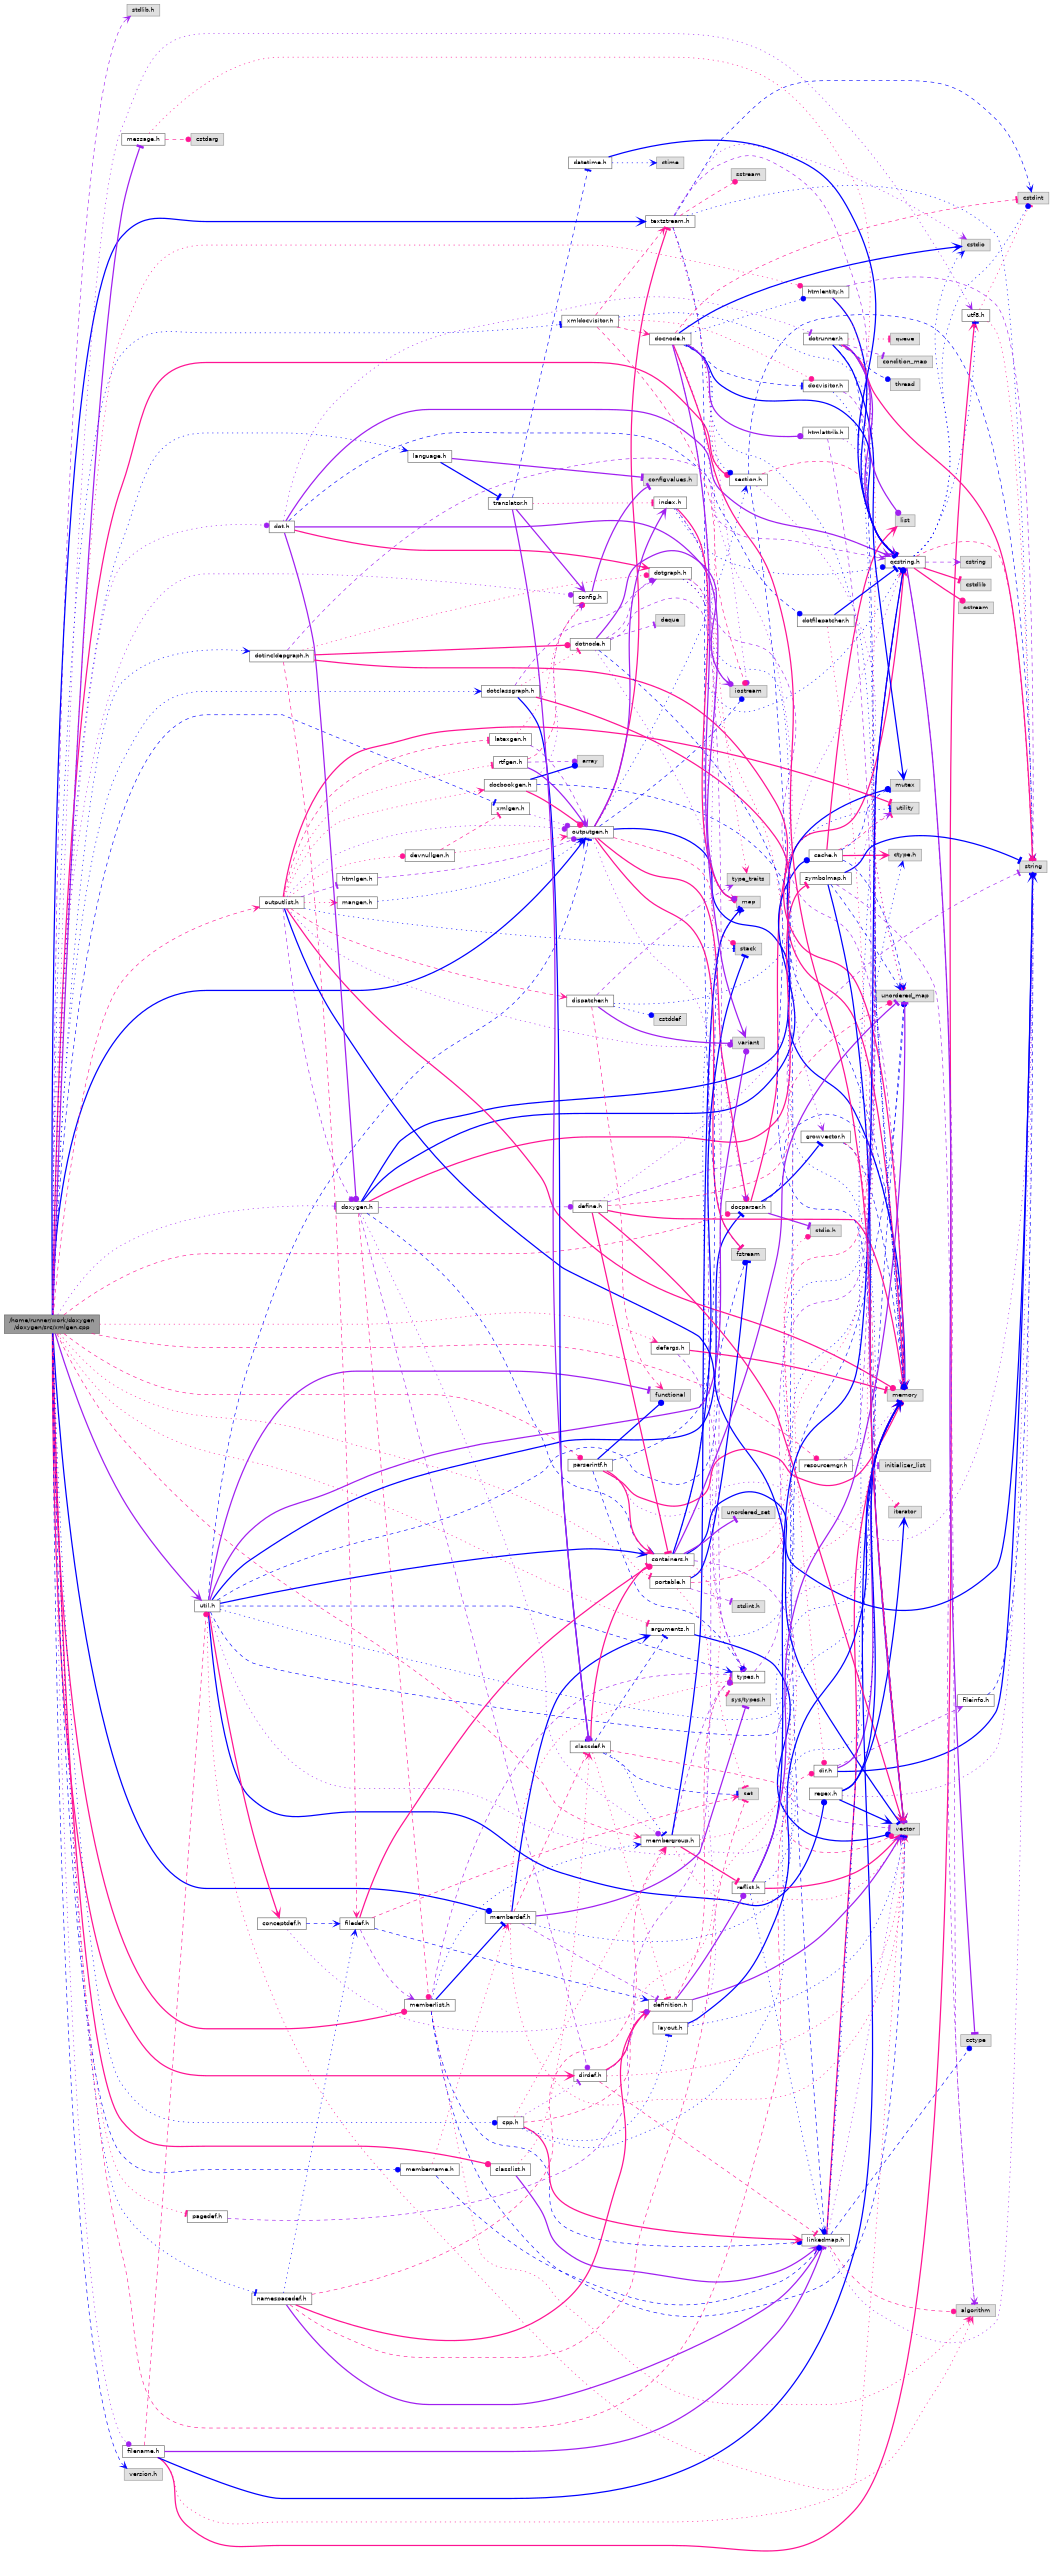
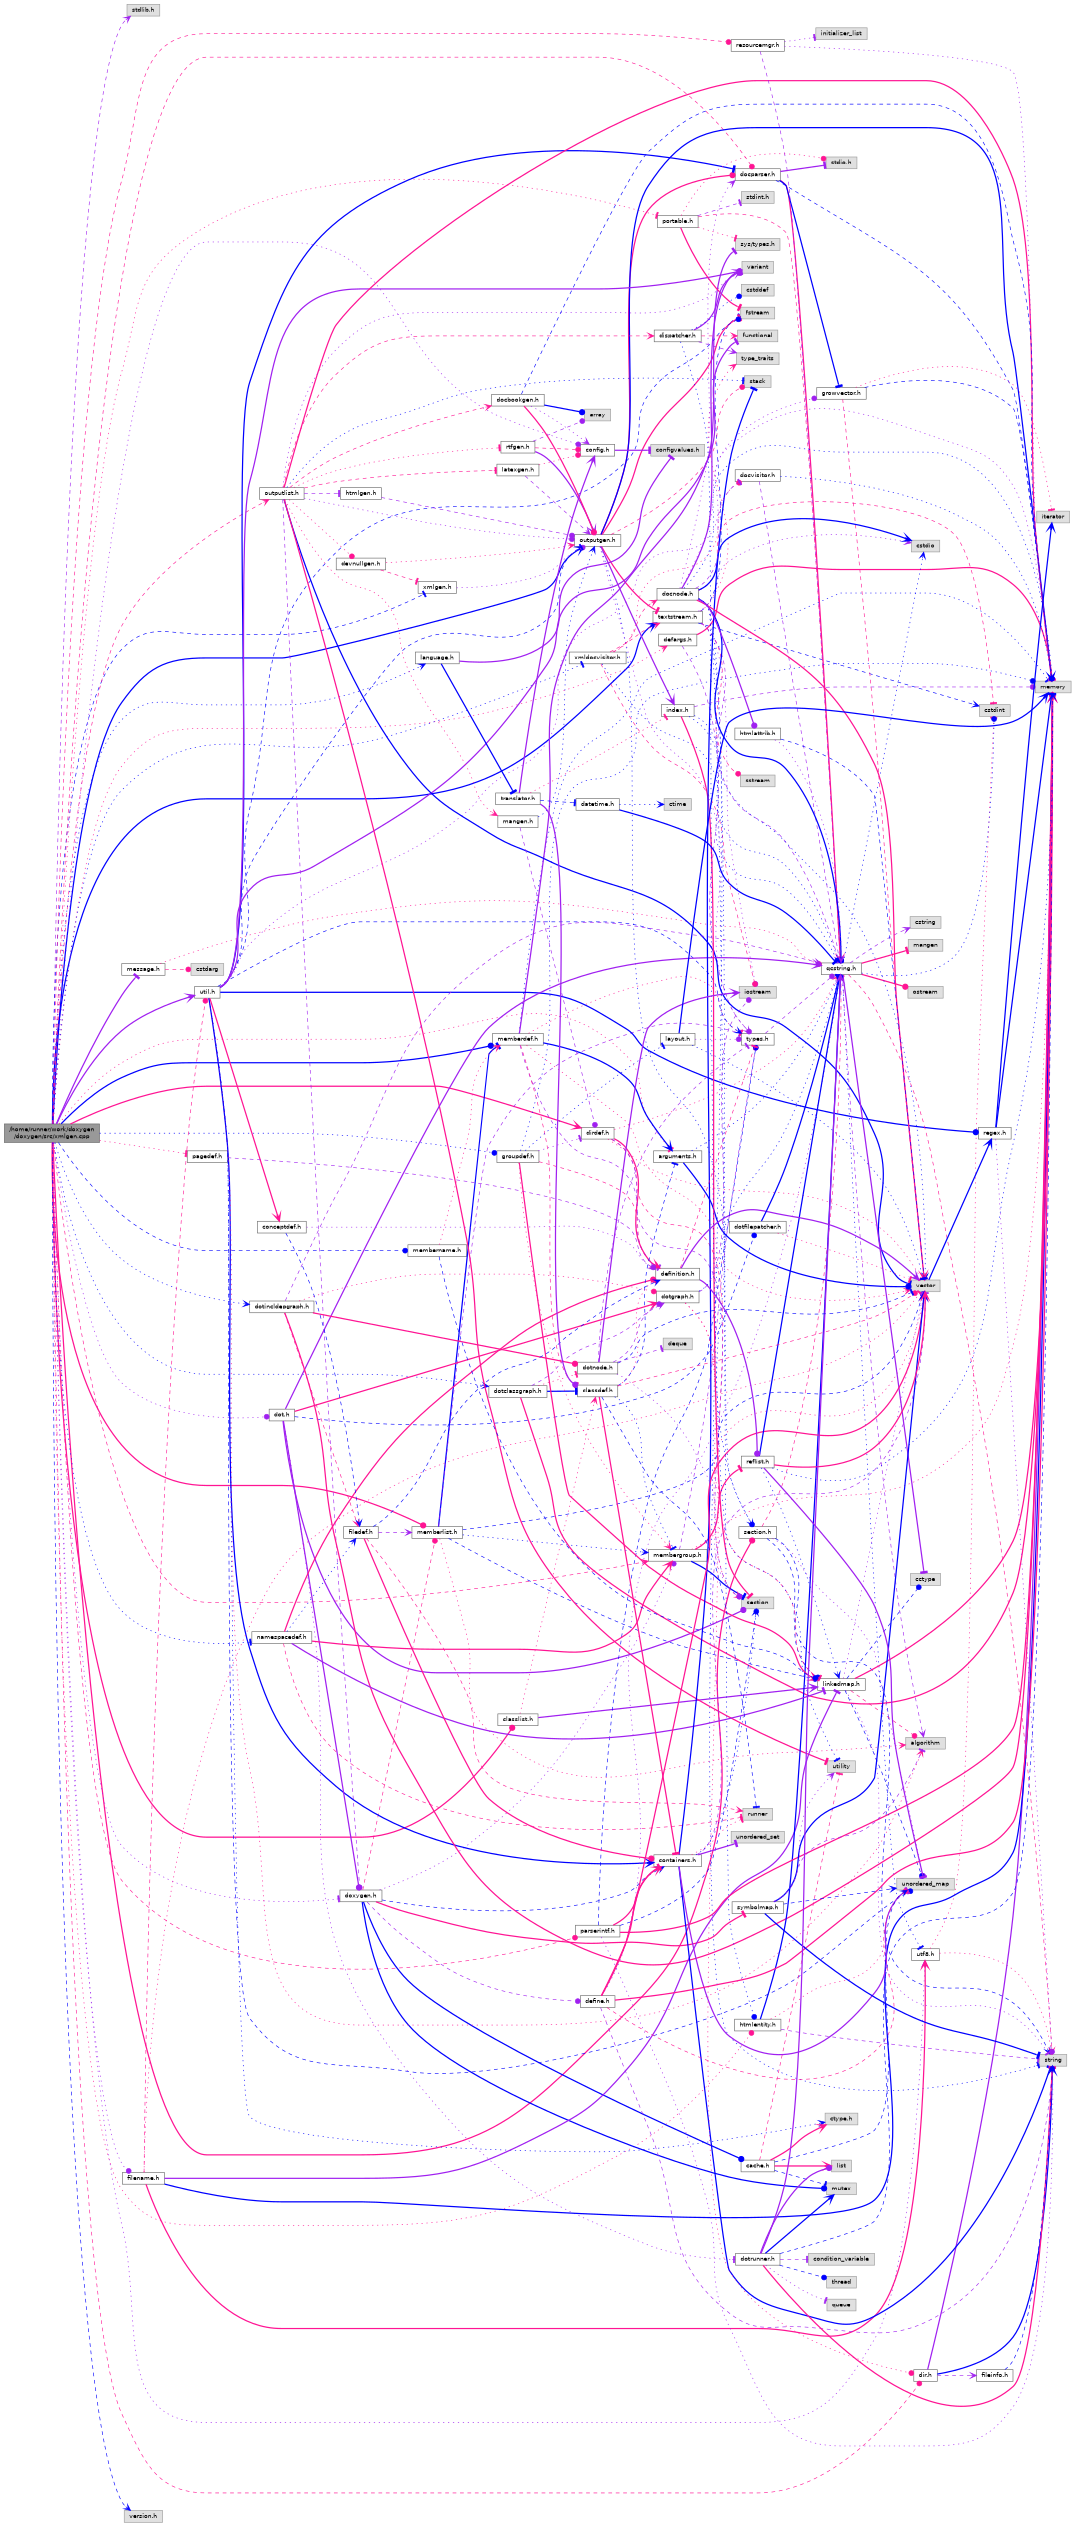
edge "dotrunner.h" -> "queue": color deeppink -> purple
node "condition_map": label "condition_map" -> "condition_variable"
edge "docnode.h" -> "docvisitor.h": color blue -> purple
node "cstdlib": label "cstdlib" -> "mangen"
edge "docnode.h" -> "growvector.h": arrowhead vee -> dot
edge "outputgen.h" -> "iostream": removed
edge "outputlist.h" -> "docbookgen.h": style dotted -> dashed
node "map": label "map" -> "section"
edge "htmlattrib.h" -> "vector": color purple -> blue
edge "parserintf.h" -> "functional": removed
edge "portable.h" -> "fstream": color blue -> deeppink
edge "linkedmap.h" -> "qcstring.h": removed
edge "doxygen.h" -> "dirdef.h": now "mangen.h" -> "dirdef.h"
node "set": label "set" -> "runner"
edge "regex.h" -> "vector": reversed
node "cpp.h": label "cpp.h" -> "groupdef.h"
edge "namespacedef.h" -> "membergroup.h": style dashed -> bold
